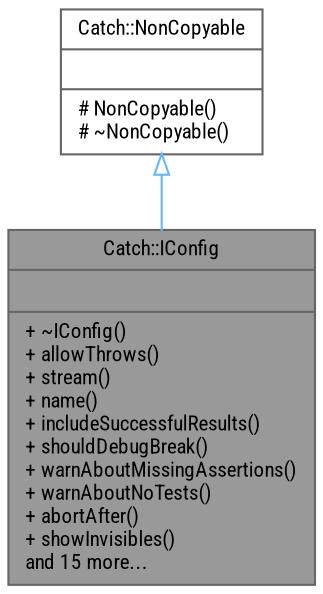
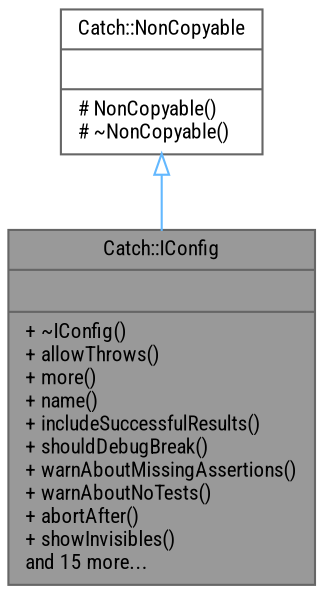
node "Catch::IConfig": text "+ stream()" -> "+ more()"
